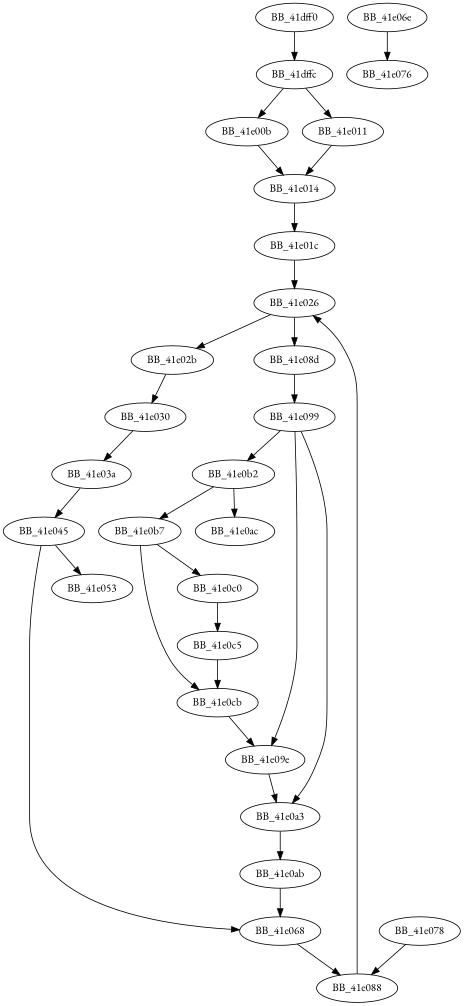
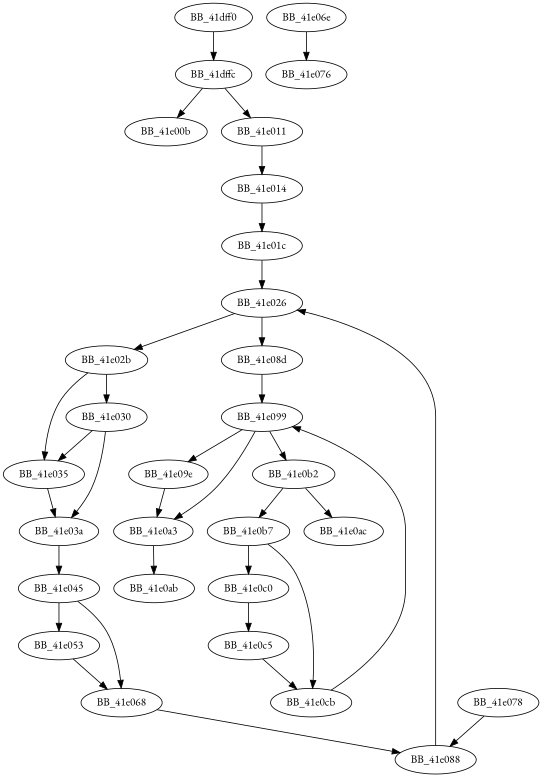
edge "BB_41e00b" -> "BB_41e014": removed
node "BB_41e035": added
edge "BB_41e0cb" -> "BB_41e09e": now "BB_41e0cb" -> "BB_41e099"
edge "BB_41e0ab" -> "BB_41e068": now "BB_41e053" -> "BB_41e068"
